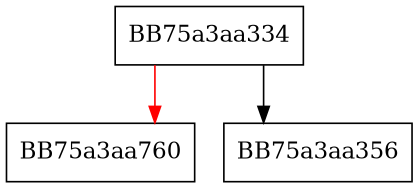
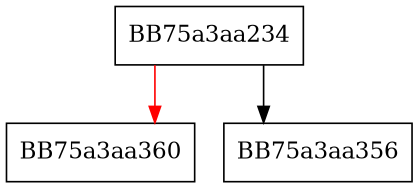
node "BB75a3aa334": label "BB75a3aa334" -> "BB75a3aa234"
node "BB75a3aa760": label "BB75a3aa760" -> "BB75a3aa360"
